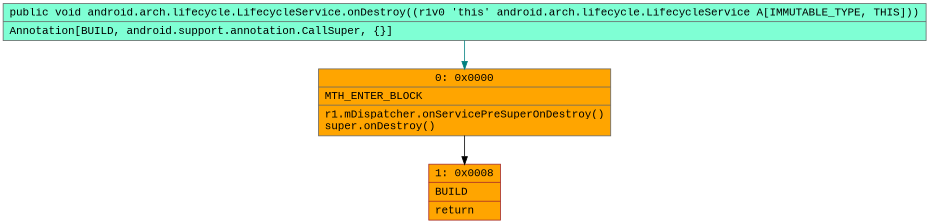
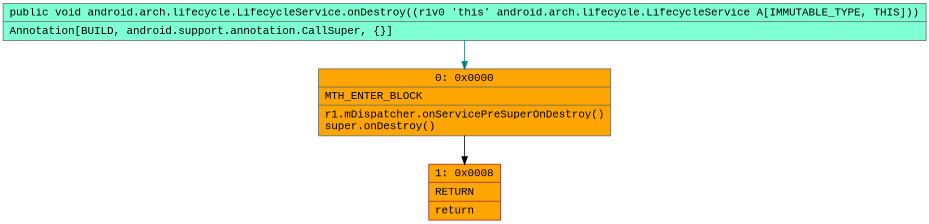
node "1: 0x0008": text "BUILD" -> "RETURN"
